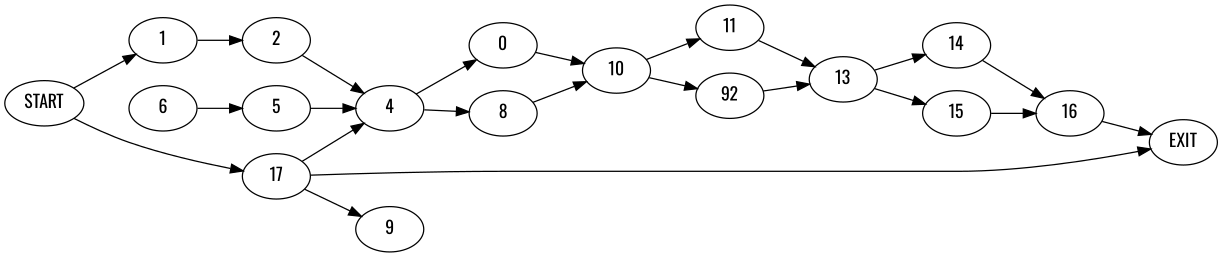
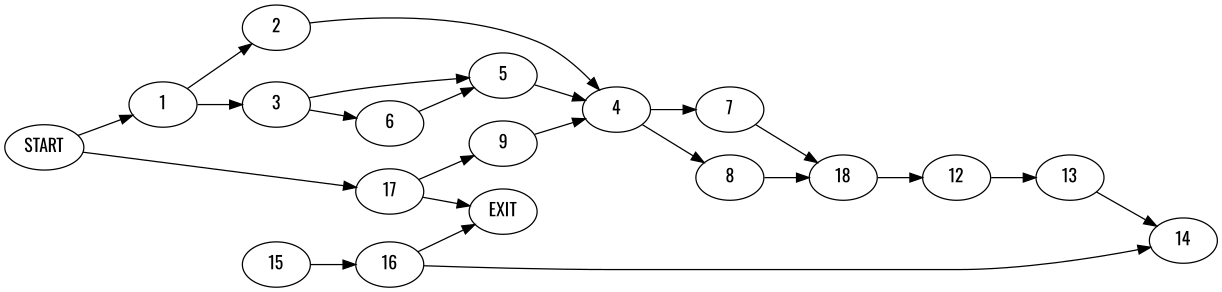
node "11": removed
node "0": label "0" -> "7"
node "10": label "10" -> "18"
edge "14" -> "16": reversed
edge "13" -> "15": removed
node "92": label "92" -> "12"
node "3": added
edge "17" -> "4": now "9" -> "4"
